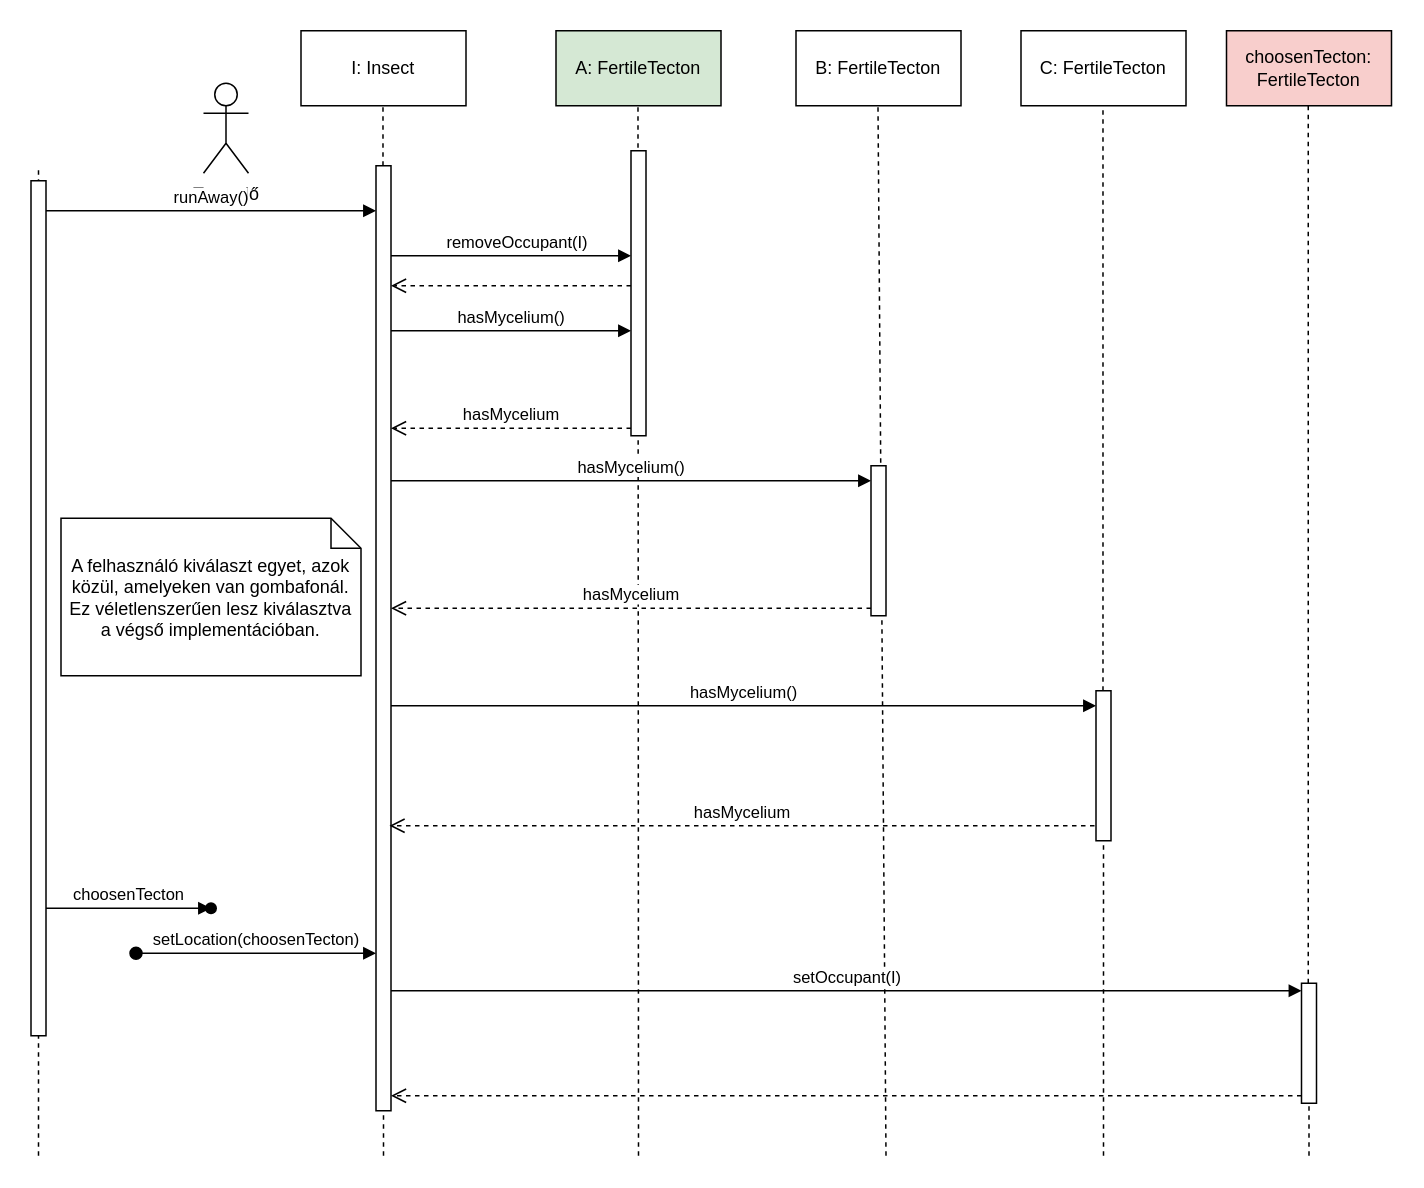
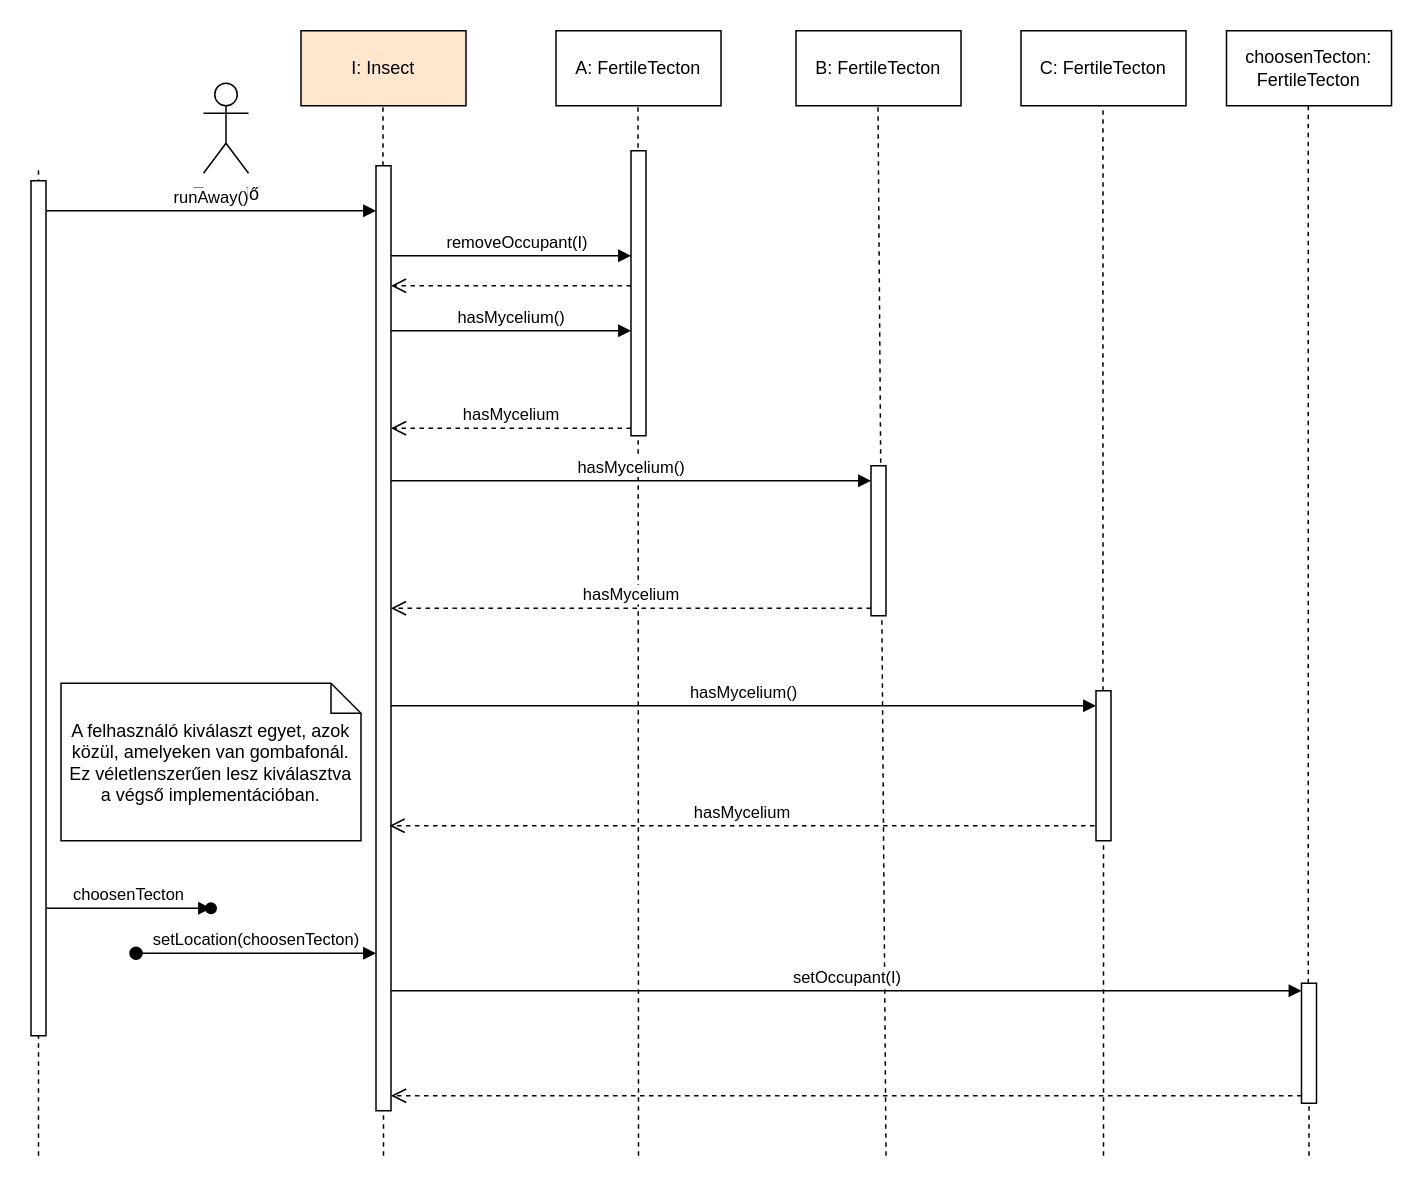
node "I: Insect": fillcolor #ffffff -> #ffe6cc
node "A: FertileTecton": fillcolor #d5e8d4 -> #ffffff
node "choosenTecton: FertileTecton": fillcolor #f8cecc -> #ffffff
node "A felhasználó kiválaszt egyet, azok közül, amelyeken van gombafonál. Ez véletlenszerűen lesz kiválasztva a végső implementációban.": moved (211, 597) -> (211, 762)
